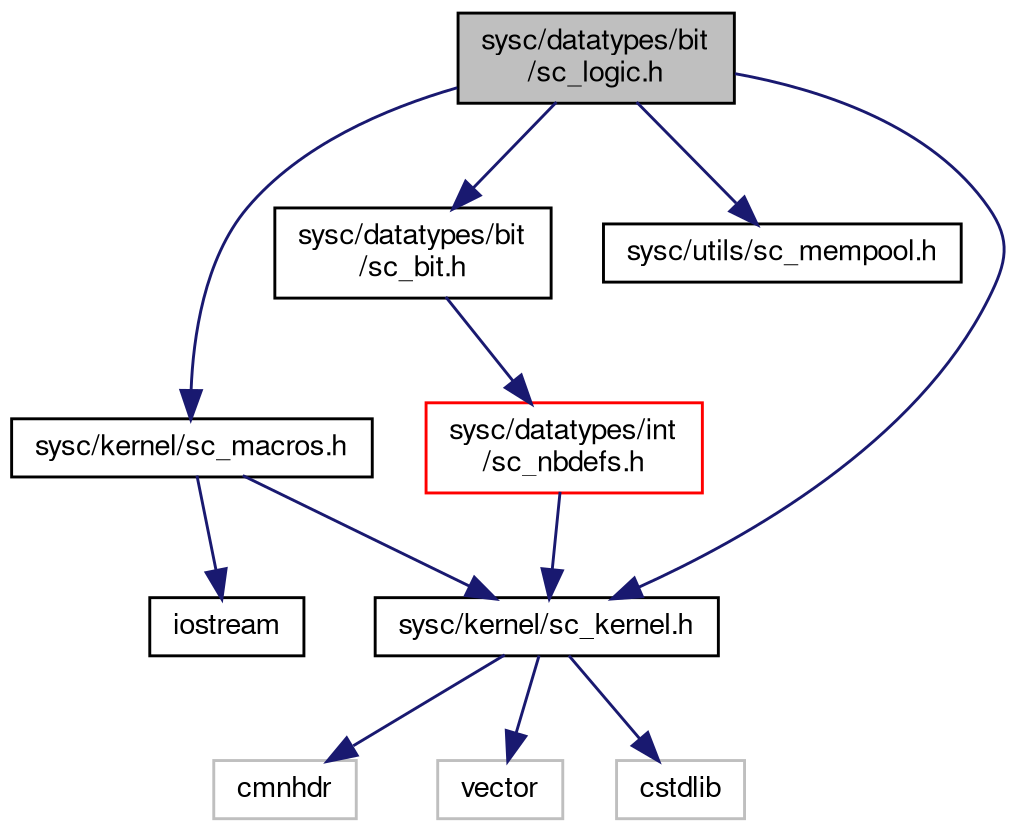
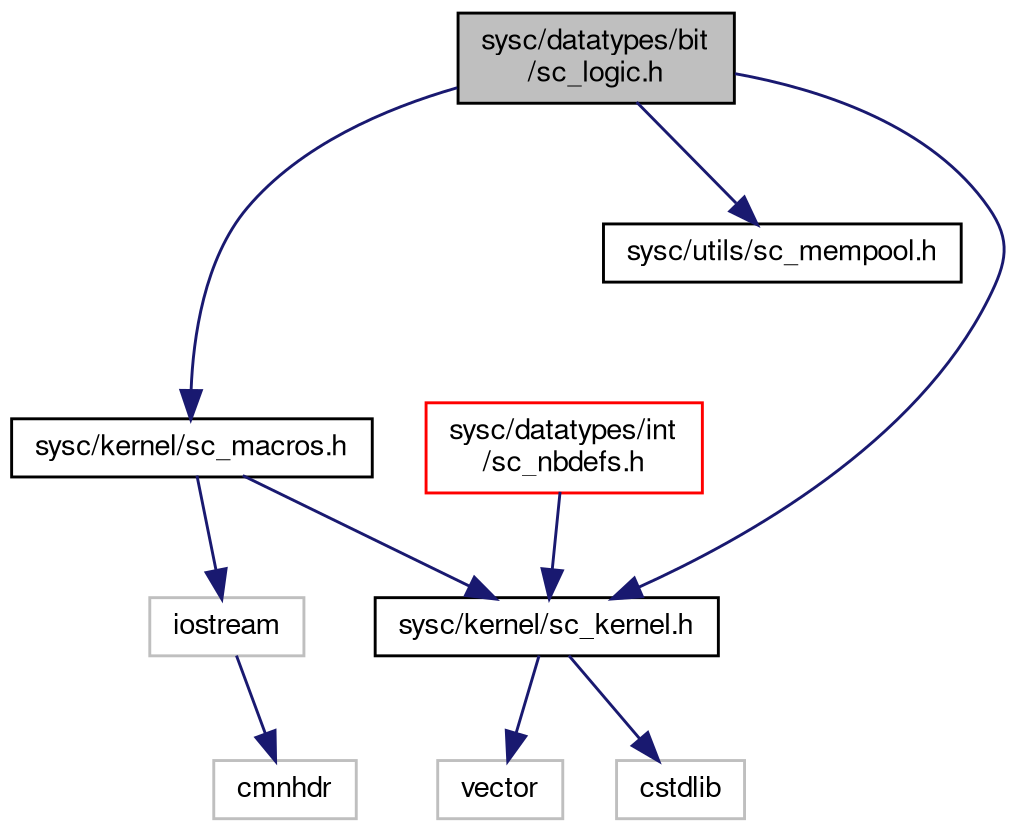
node "sysc/datatypes/bit /sc_bit.h": removed
node "iostream": color black -> grey75
edge "sysc/kernel/sc_kernel.h" -> "cmnhdr": now "iostream" -> "cmnhdr"
